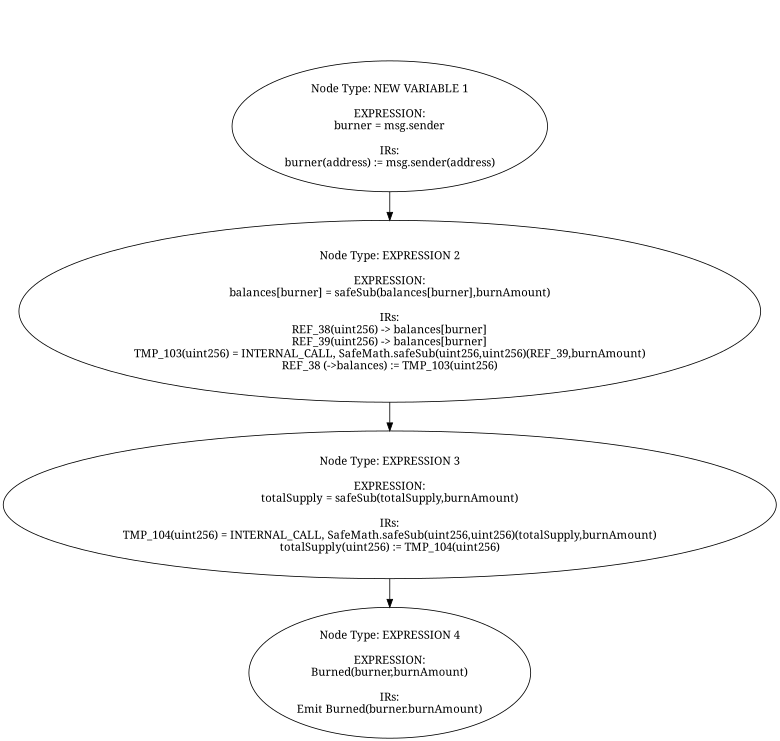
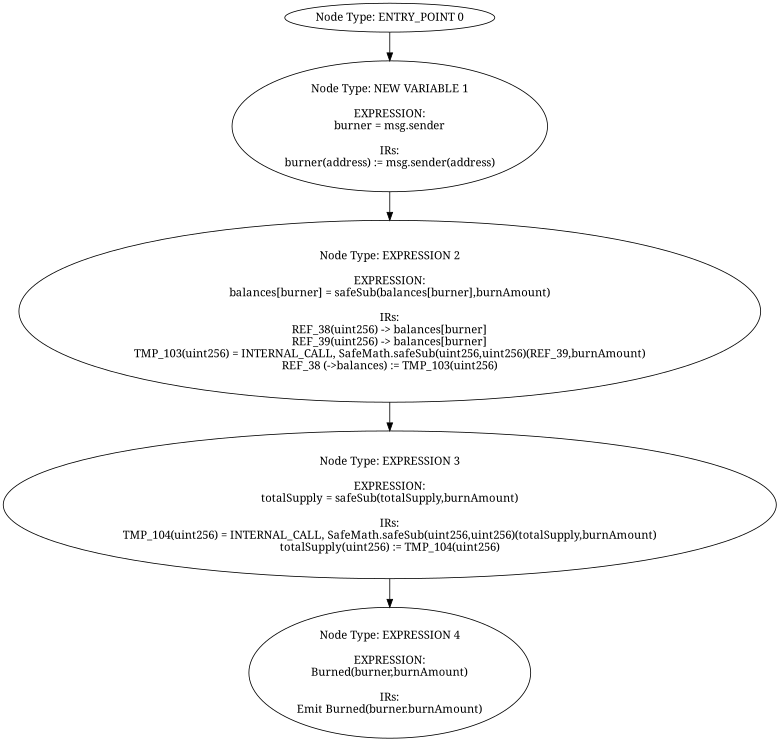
node "Node Type: ENTRY_POINT 0": added
